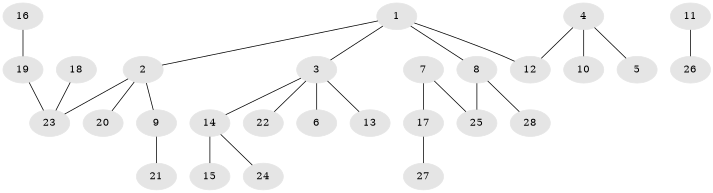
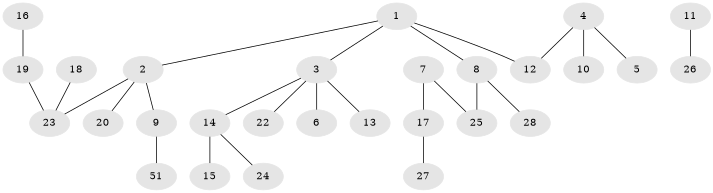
node "21": label "21" -> "51"
